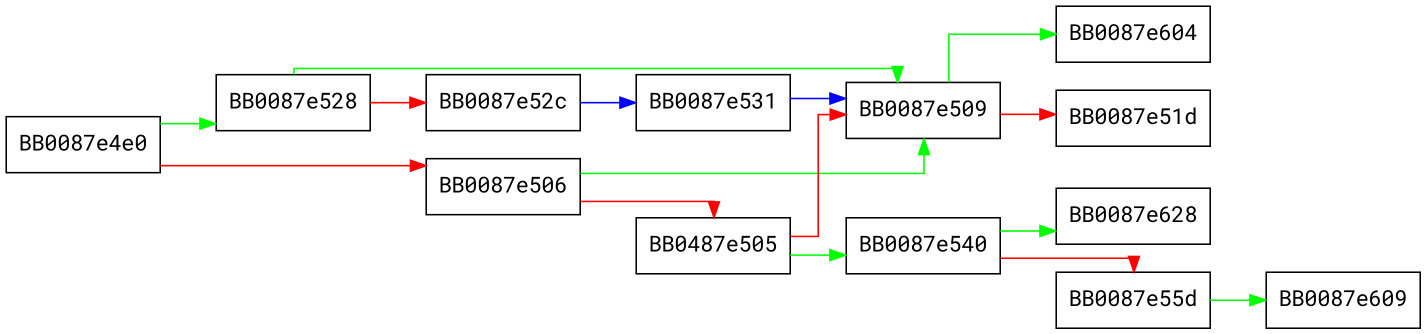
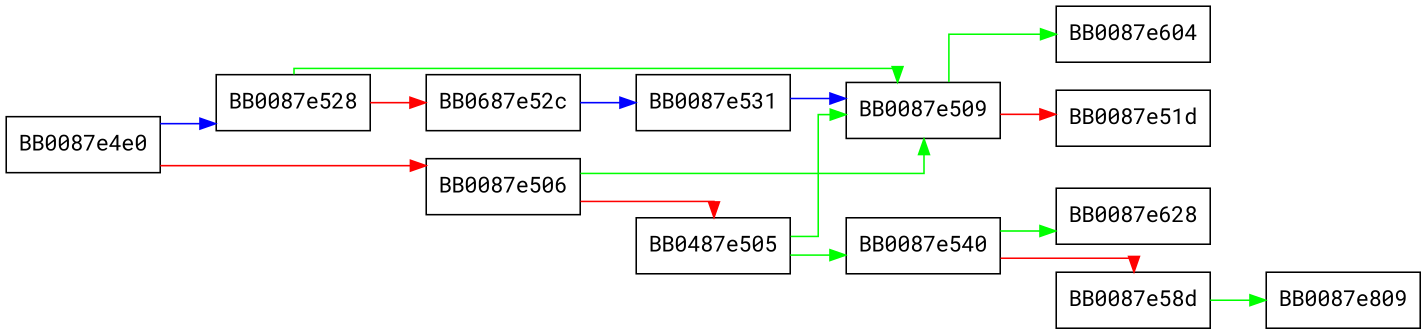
node "BB0087e52c": label "BB0087e52c" -> "BB0687e52c"
edge "BB0087e4e0" -> "BB0087e528": color green -> blue
edge "BB0487e505" -> "BB0087e509": color red -> green
node "BB0087e55d": label "BB0087e55d" -> "BB0087e58d"
node "BB0087e609": label "BB0087e609" -> "BB0087e809"
